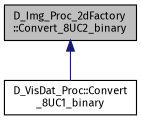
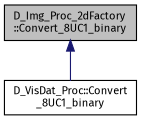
node "D_Img_Proc_2dFactory ::Convert_8UC2_binary": label "D_Img_Proc_2dFactory ::Convert_8UC2_binary" -> "D_Img_Proc_2dFactory ::Convert_8UC1_binary"
